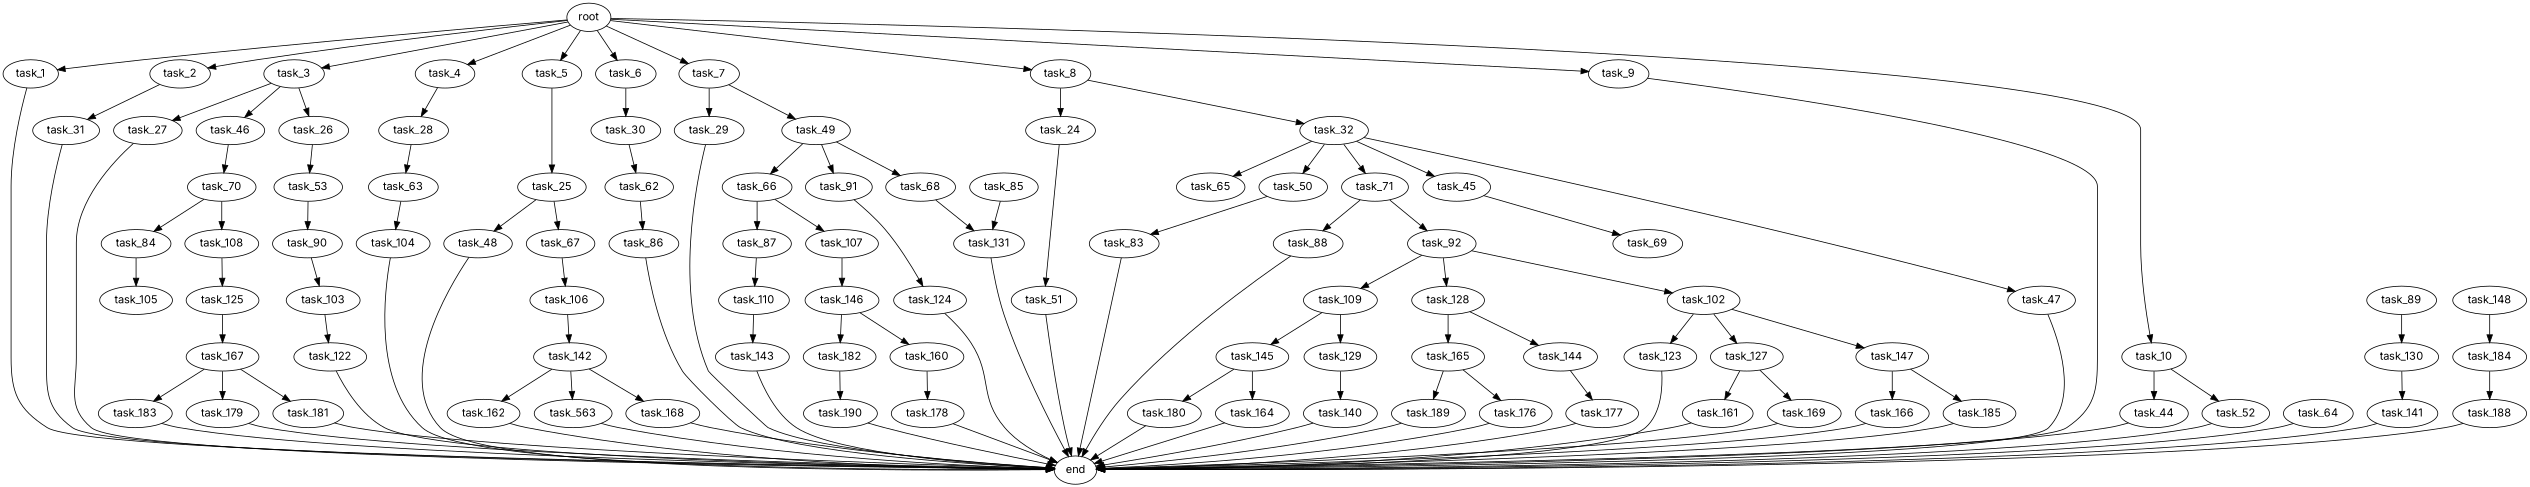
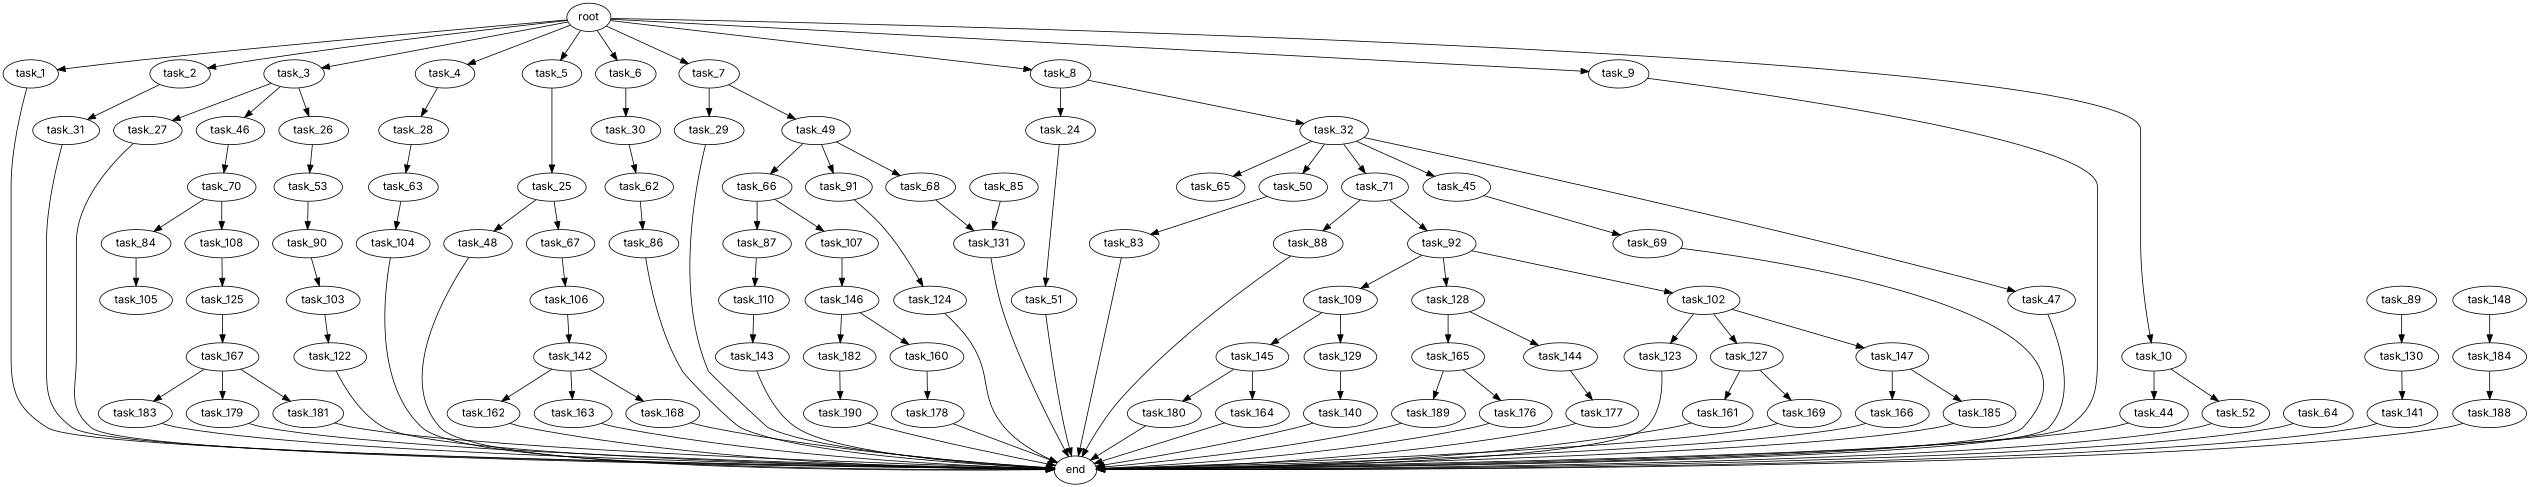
node "task_563": label "task_563" -> "task_163"
edge "task_69" -> "end": added
